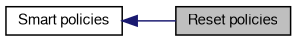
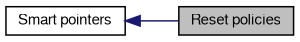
node "Smart policies": label "Smart policies" -> "Smart pointers"
